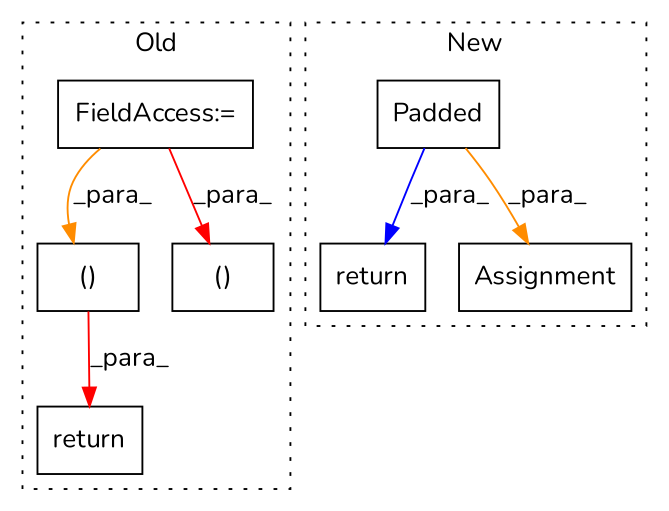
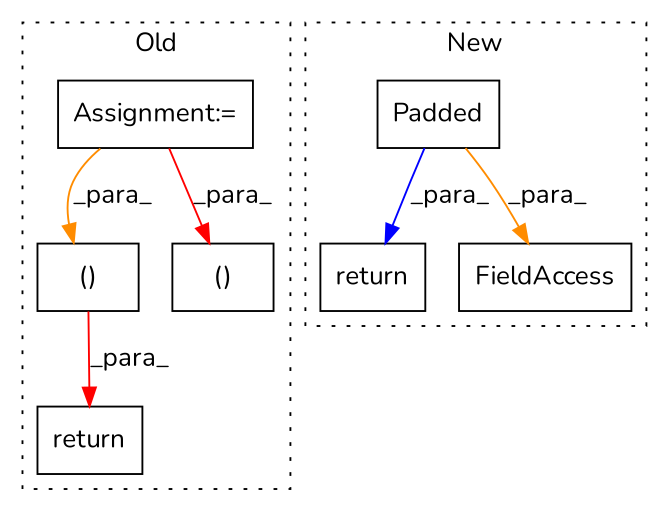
node "FieldAccess:=": label "FieldAccess:=" -> "Assignment:="
node "Assignment": label "Assignment" -> "FieldAccess"
